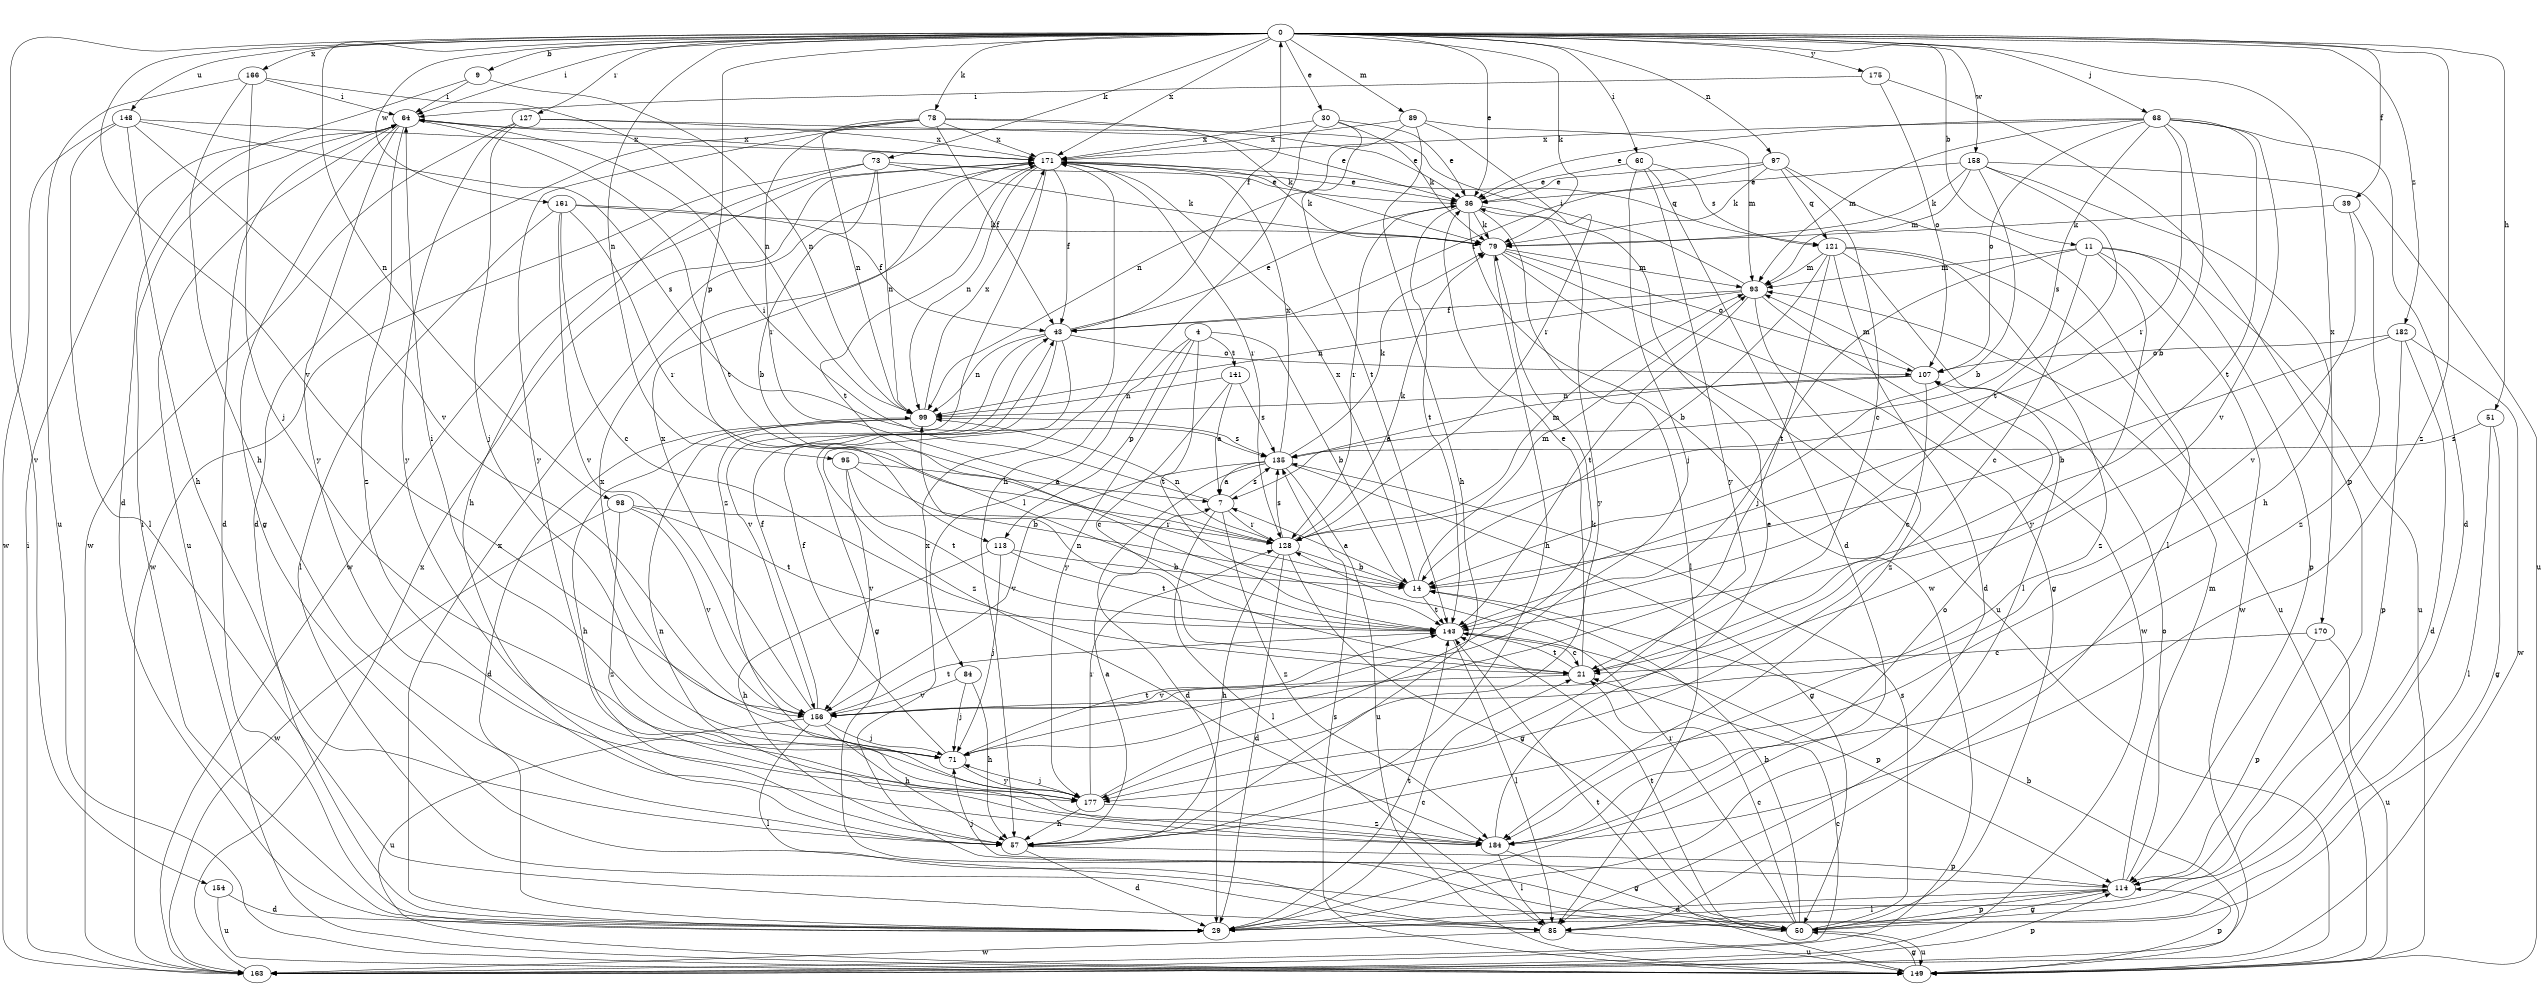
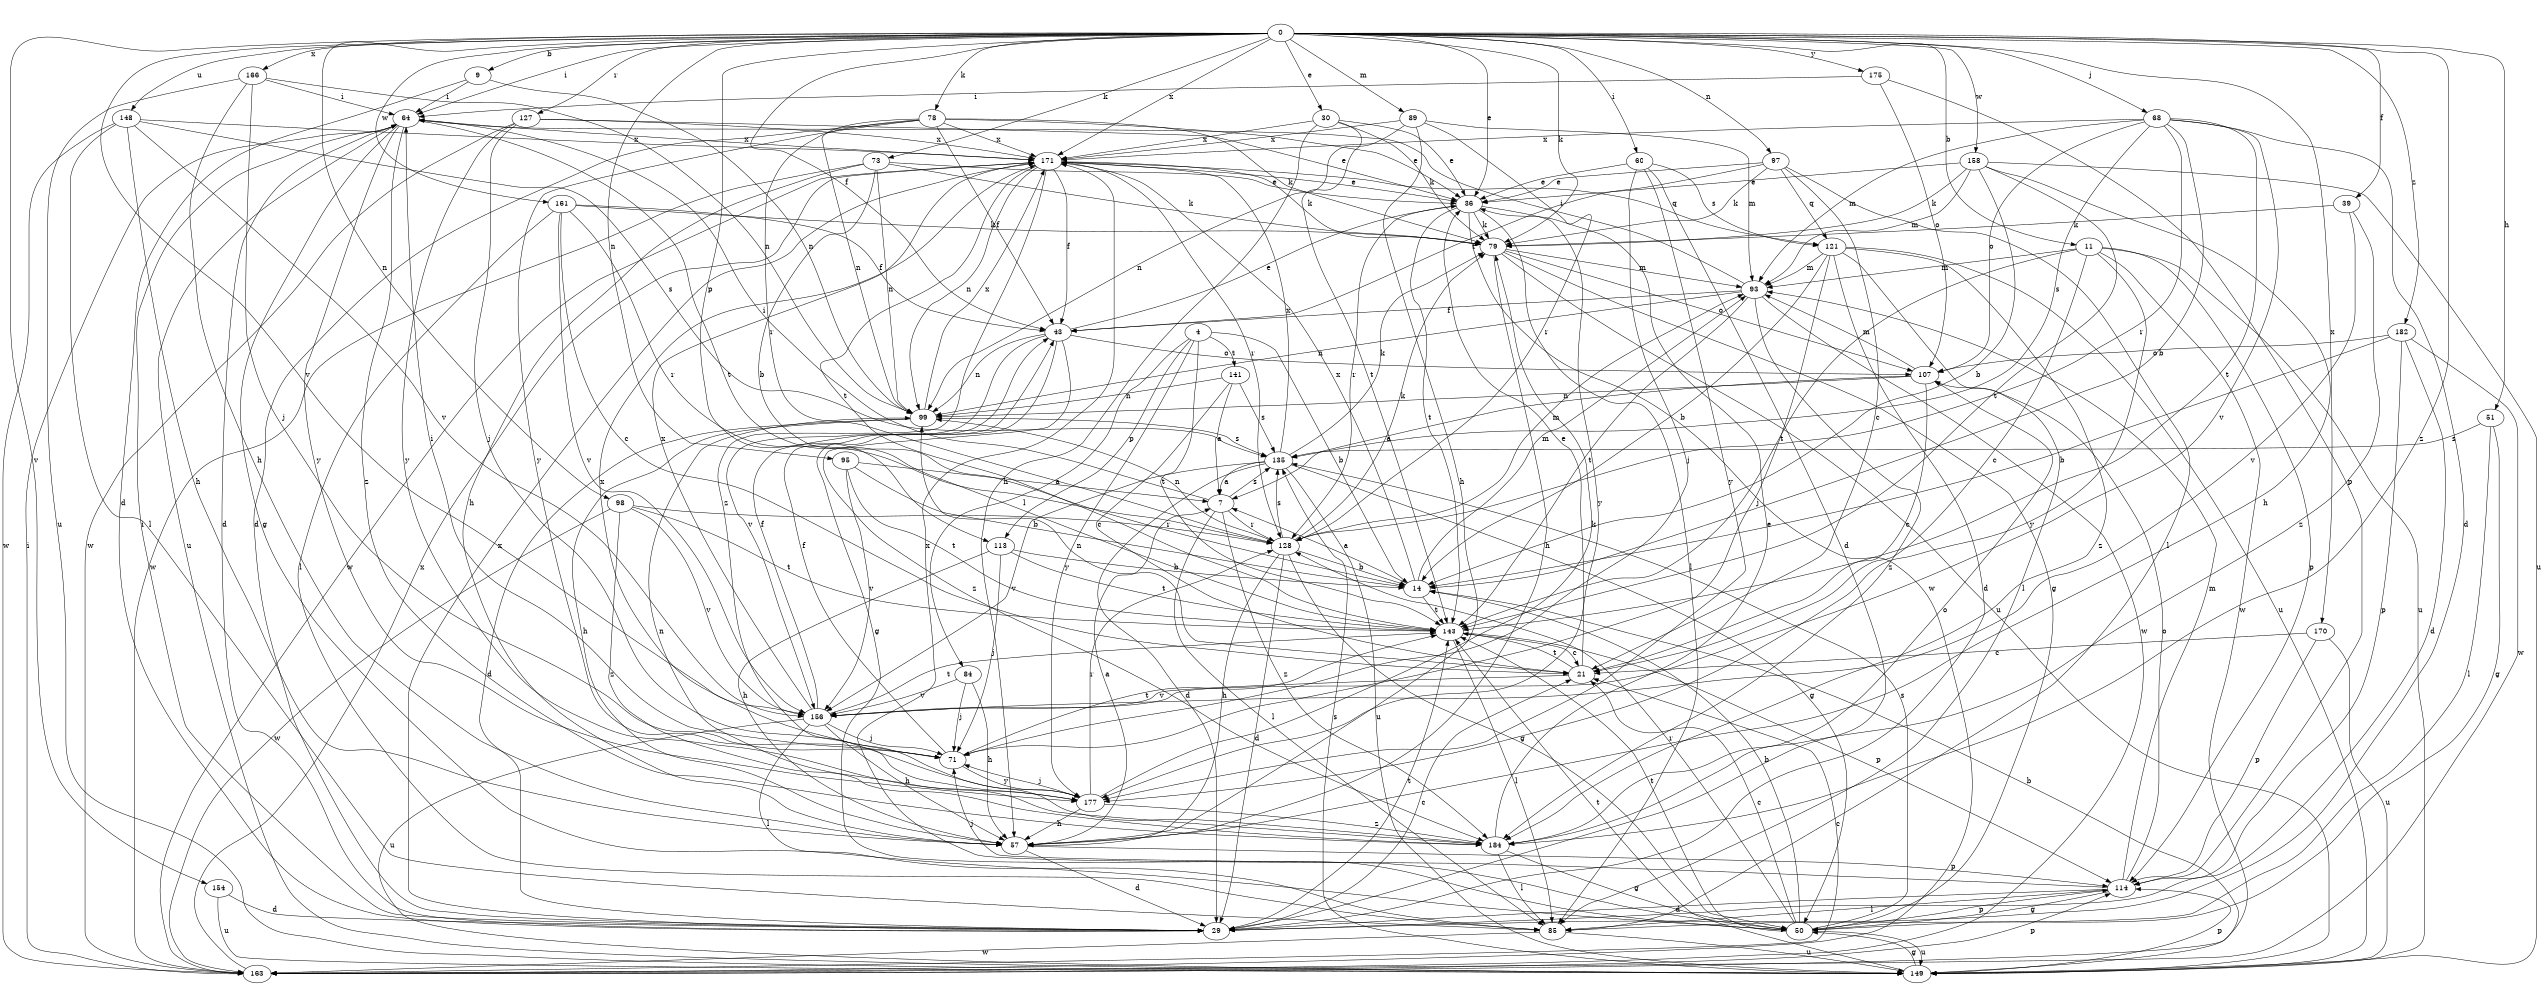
edge "68" -> "36": removed, label "e"
edge "43" -> "0": reversed
